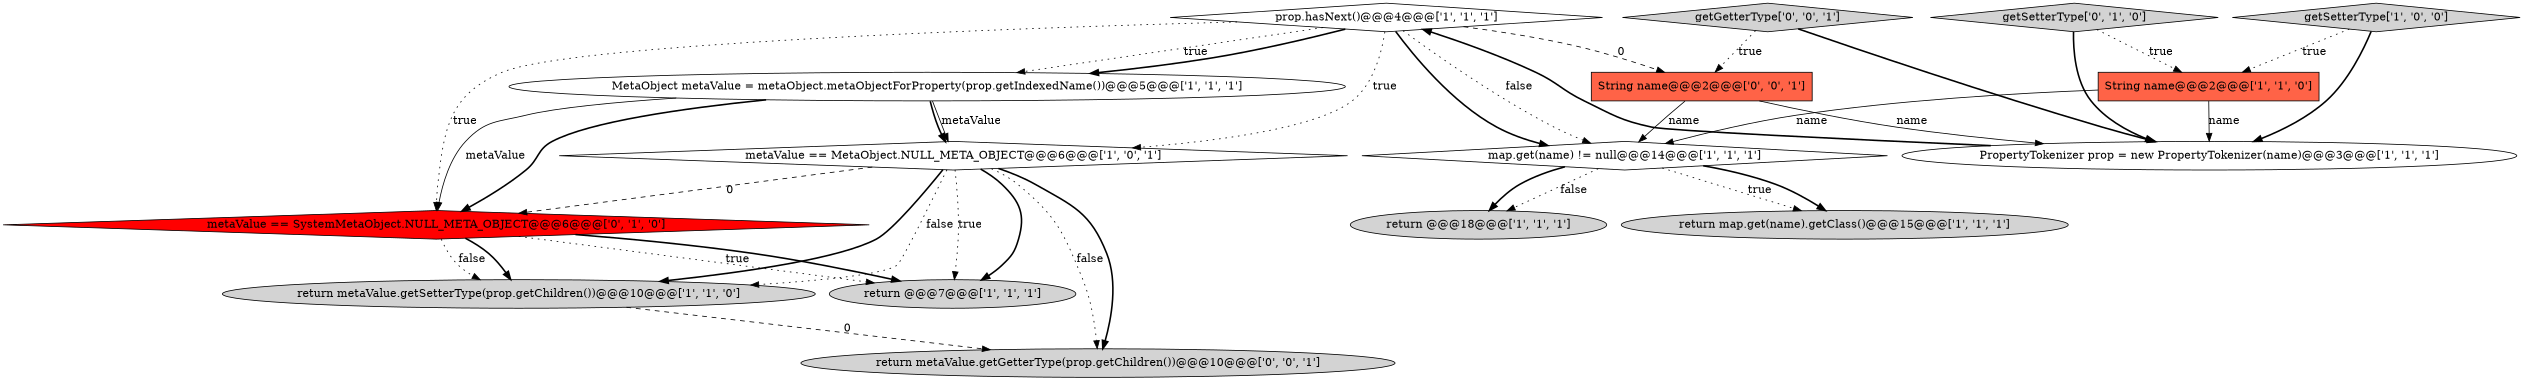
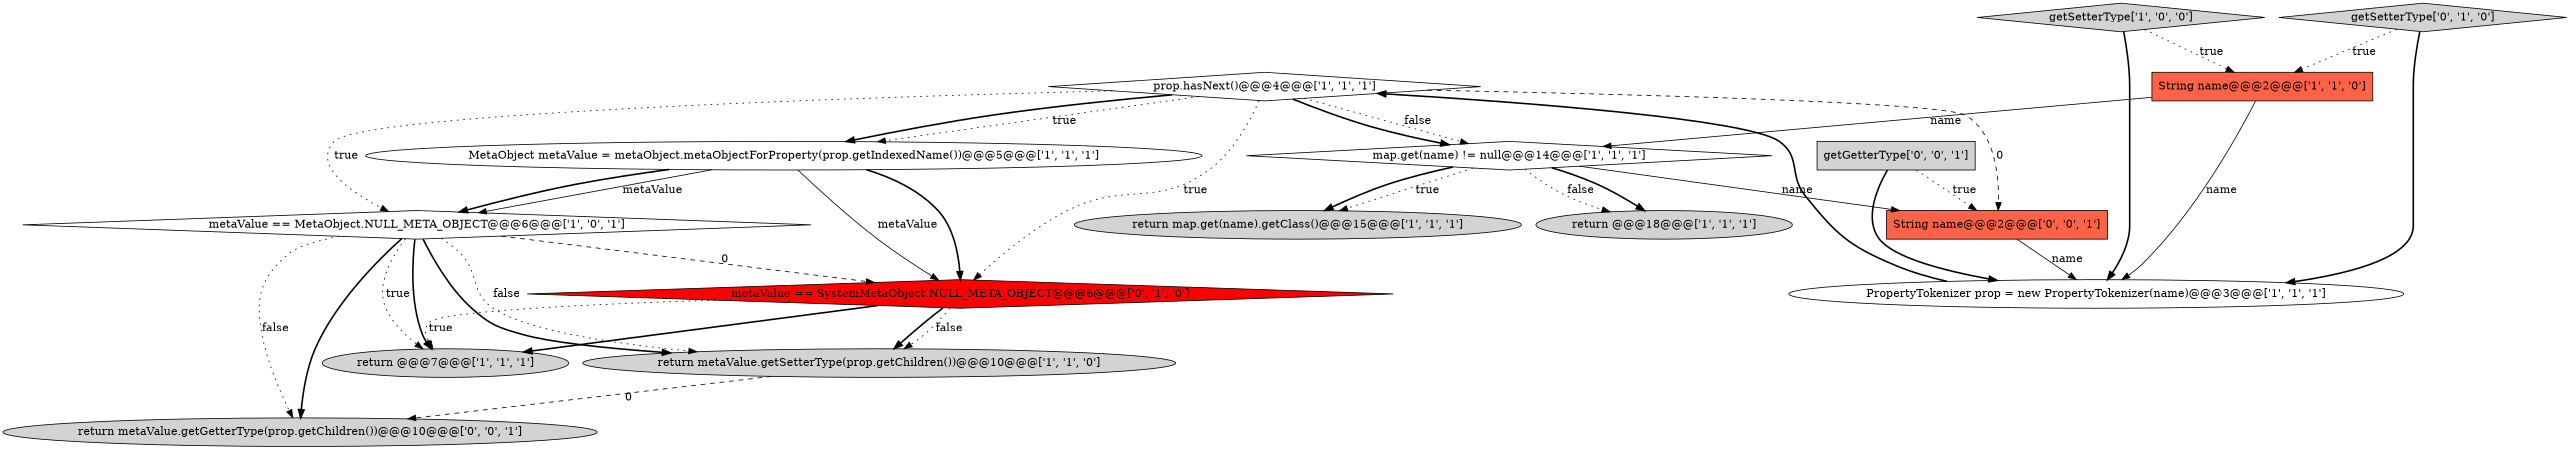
node "getGetterType['0', '0', '1']": shape diamond -> box
edge "String name@@@2@@@['0', '0', '1']" -> "map.get(name) != null@@@14@@@['1', '1', '1']": reversed
